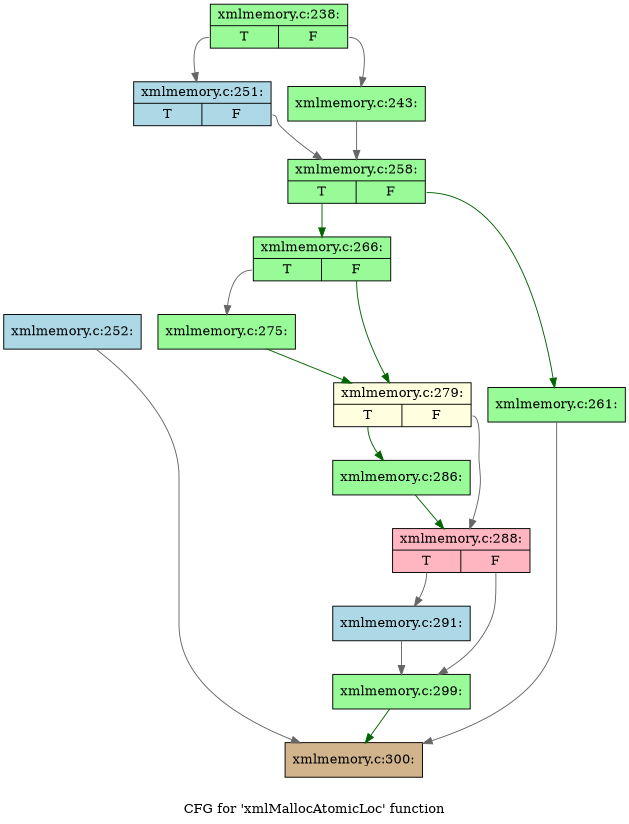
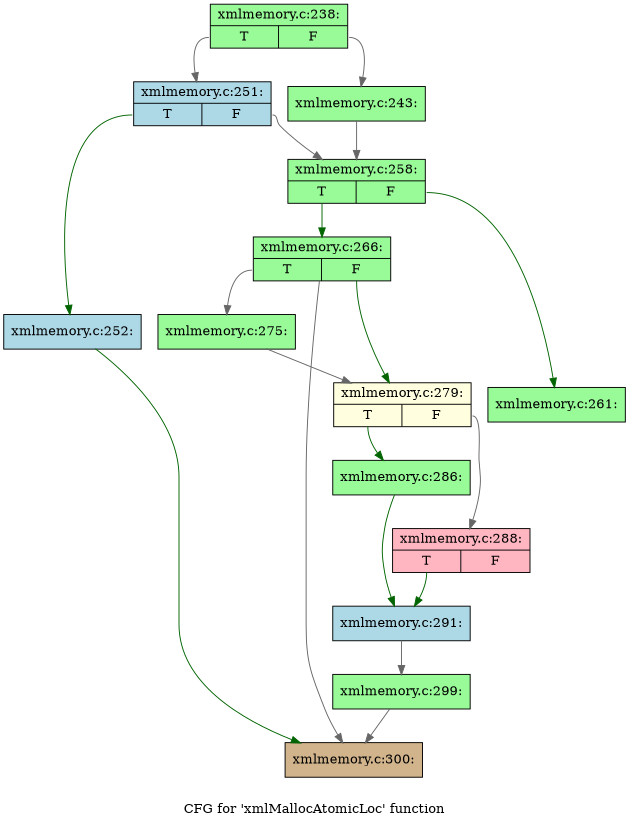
edge "xmlmemory.c:251:" -> "xmlmemory.c:252:": added
edge "xmlmemory.c:275:" -> "xmlmemory.c:279:": color darkgreen -> gray40
edge "xmlmemory.c:286:" -> "xmlmemory.c:288:": now "xmlmemory.c:286:" -> "xmlmemory.c:291:"
edge "xmlmemory.c:252:" -> "xmlmemory.c:300:": color gray40 -> darkgreen
edge "xmlmemory.c:288:" -> "xmlmemory.c:291:": color gray40 -> darkgreen
edge "xmlmemory.c:261:" -> "xmlmemory.c:300:": now "xmlmemory.c:266:" -> "xmlmemory.c:300:"
edge "xmlmemory.c:288:" -> "xmlmemory.c:299:": removed
edge "xmlmemory.c:299:" -> "xmlmemory.c:300:": color darkgreen -> gray40
